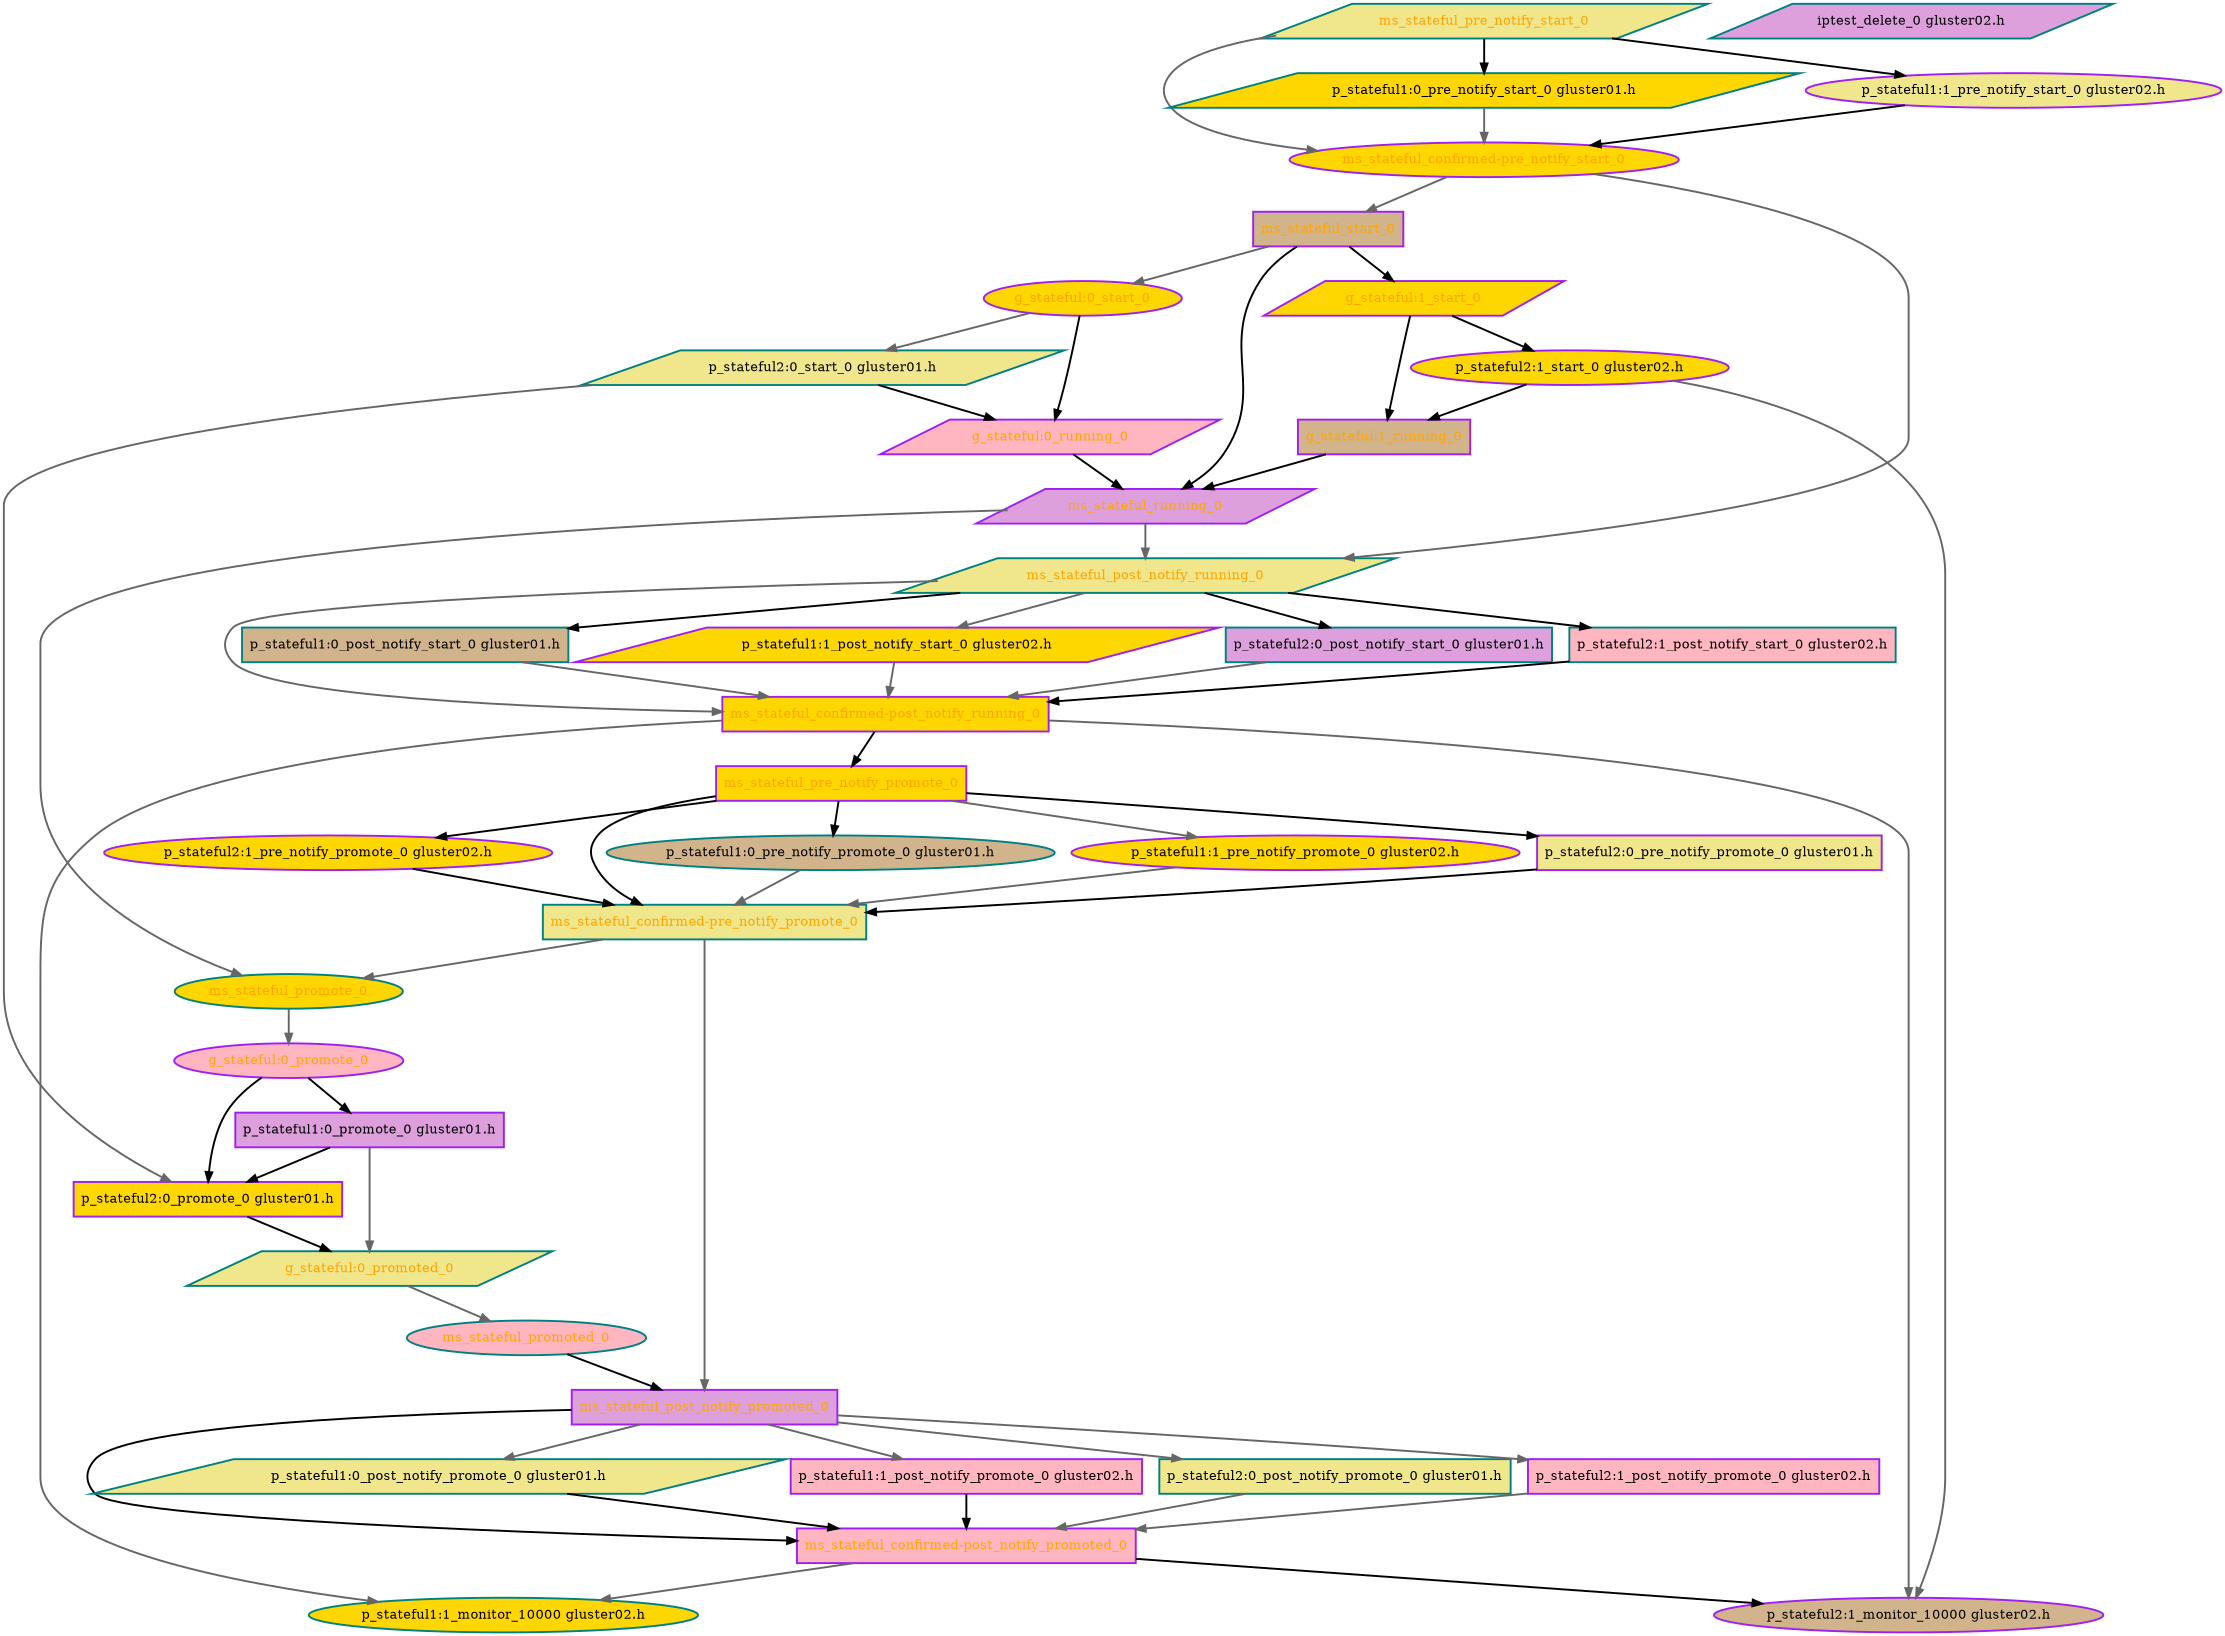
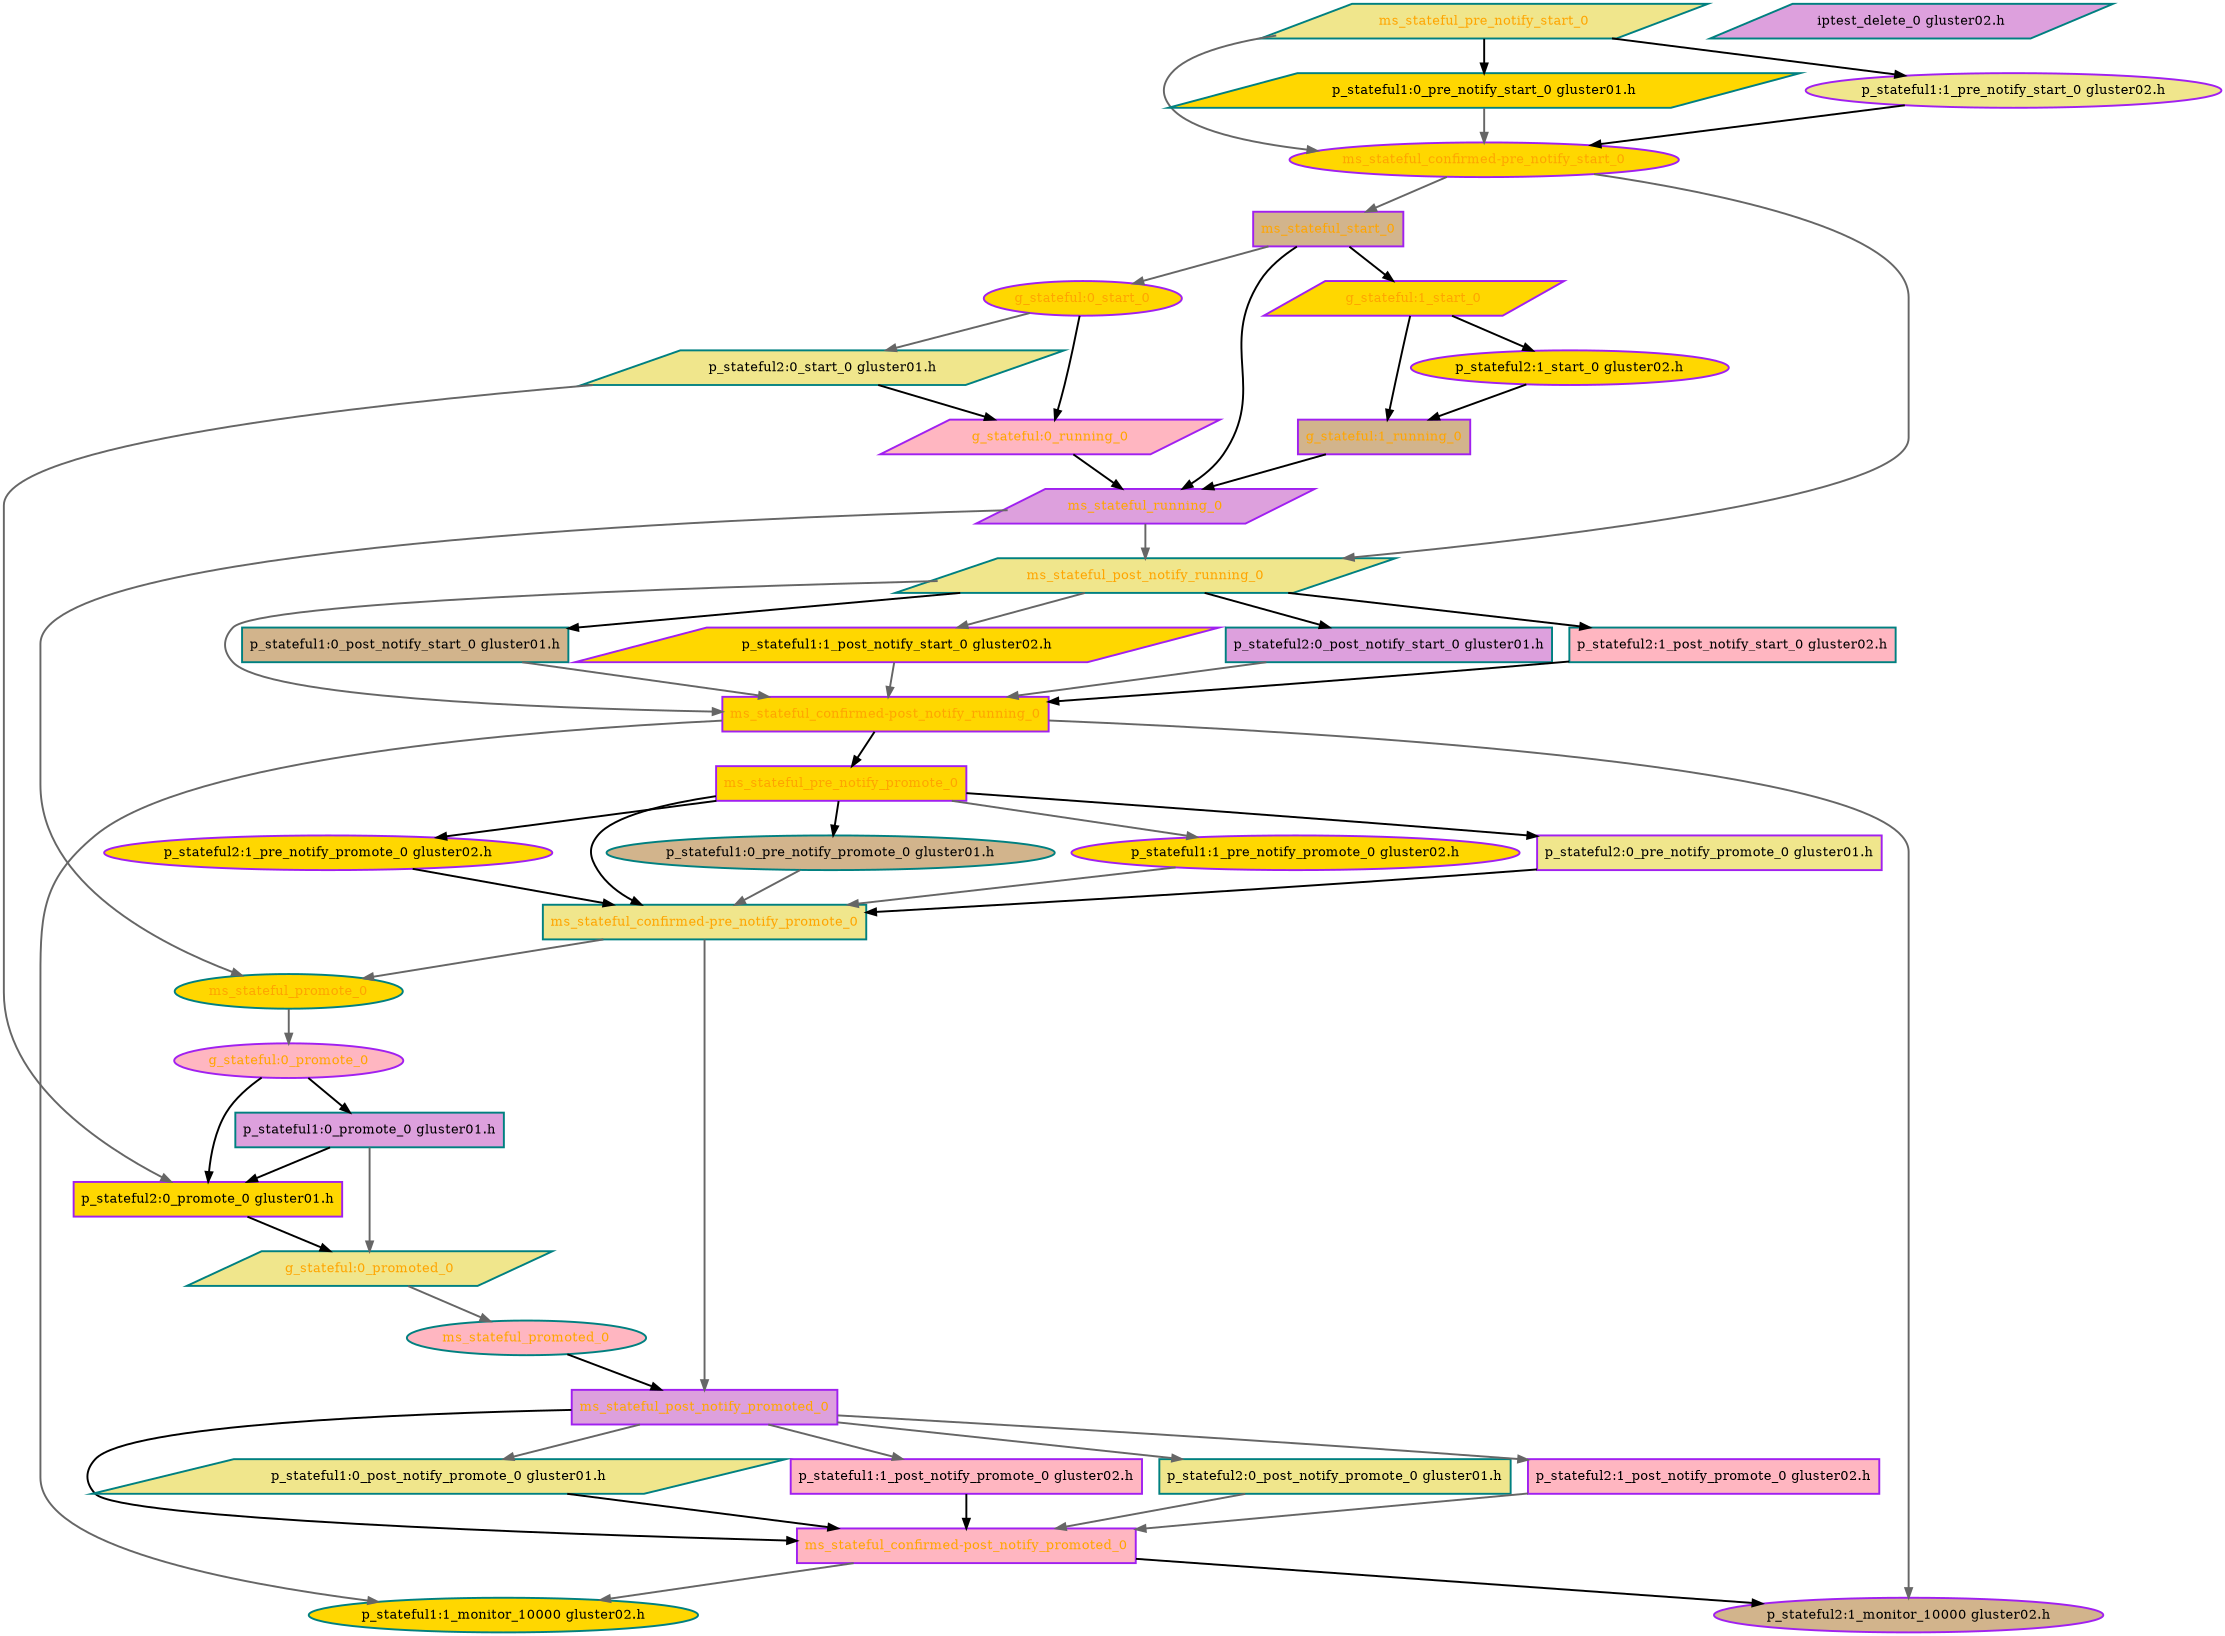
edge "p_stateful2:1_start_0 gluster02.h" -> "p_stateful2:1_monitor_10000 gluster02.h": removed
node "p_stateful1:0_promote_0 gluster01.h": color purple -> teal
